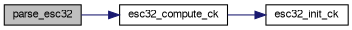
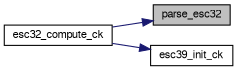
edge "parse_esc32" -> "esc32_compute_ck": reversed
node "esc32_init_ck": label "esc32_init_ck" -> "esc39_init_ck"
